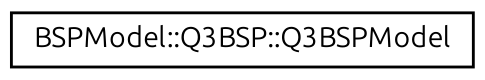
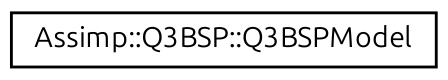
node "BSPModel::Q3BSP::Q3BSPModel": label "BSPModel::Q3BSP::Q3BSPModel" -> "Assimp::Q3BSP::Q3BSPModel"
